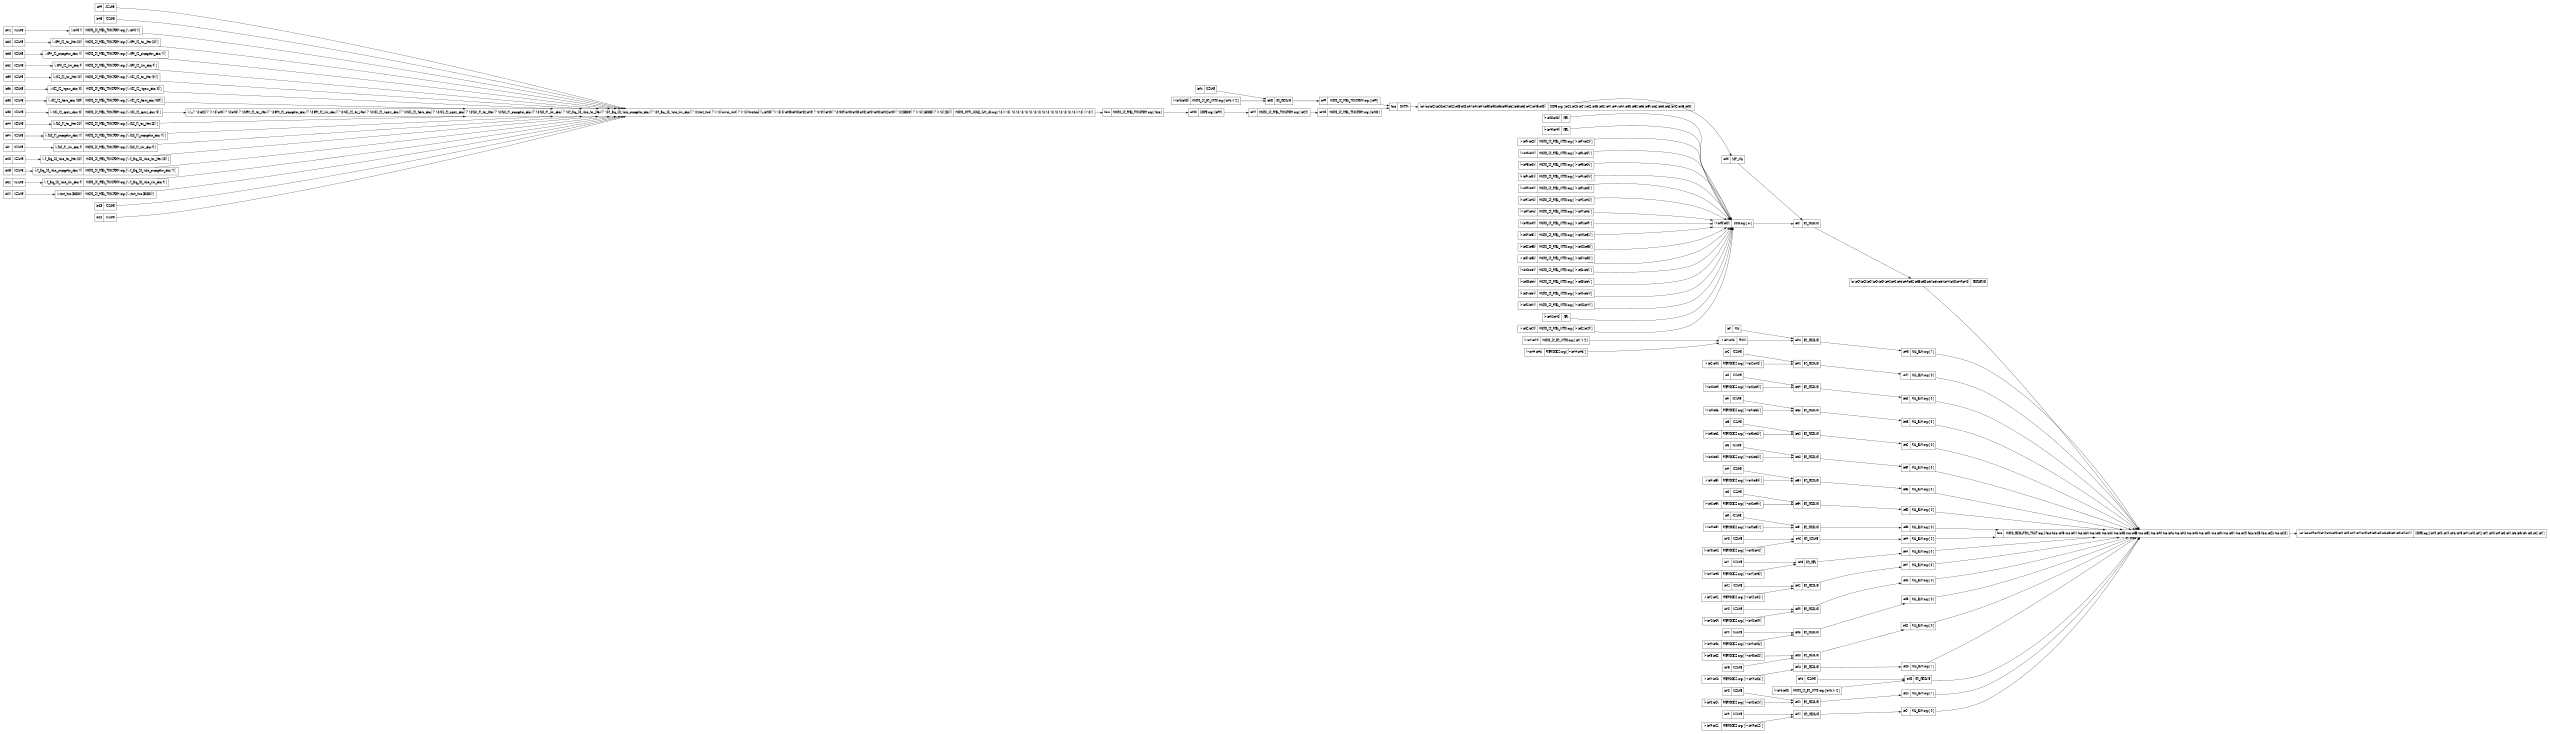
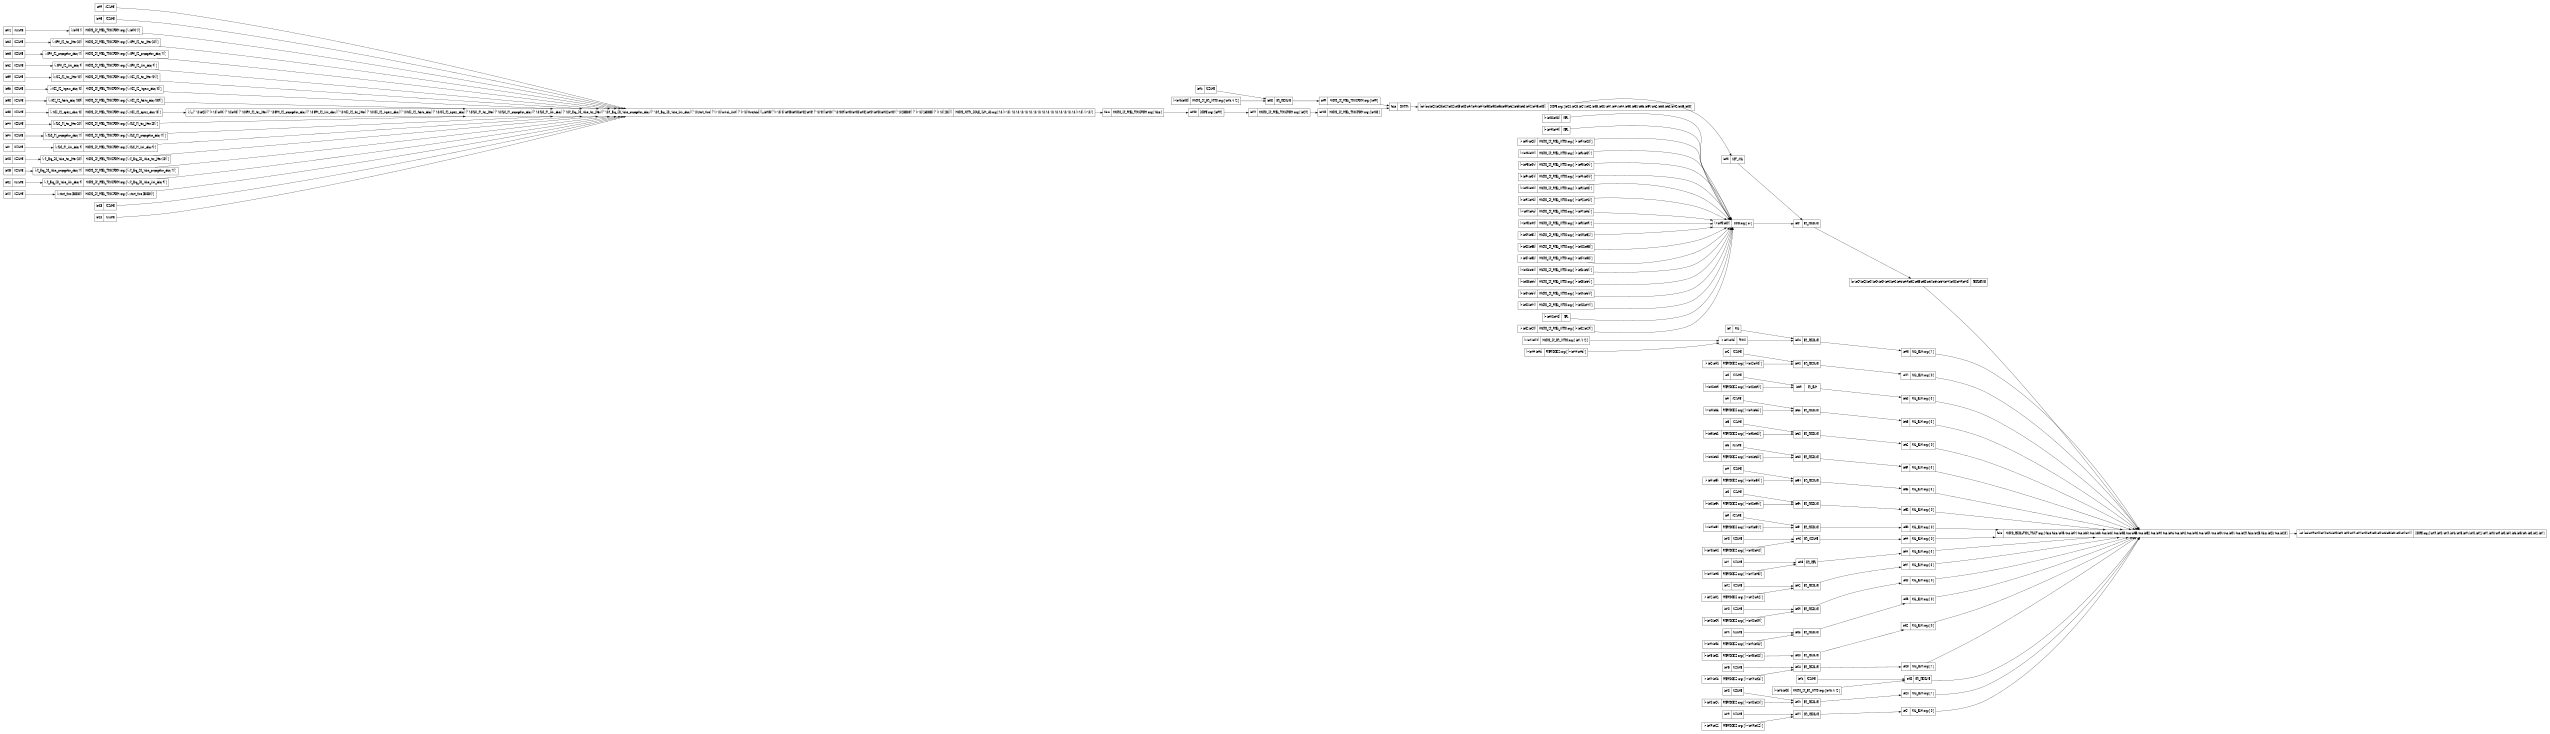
node "let69": text "EQ_RESOLVE" -> "EQ_ELIM"
edge "let15" -> "let33": now "let15" -> "let26"
